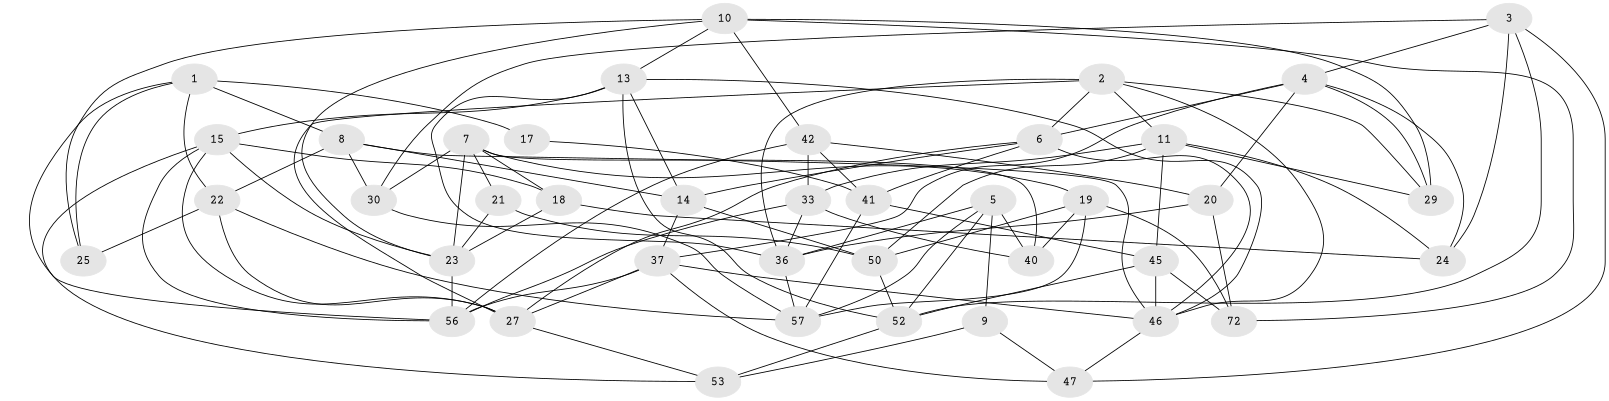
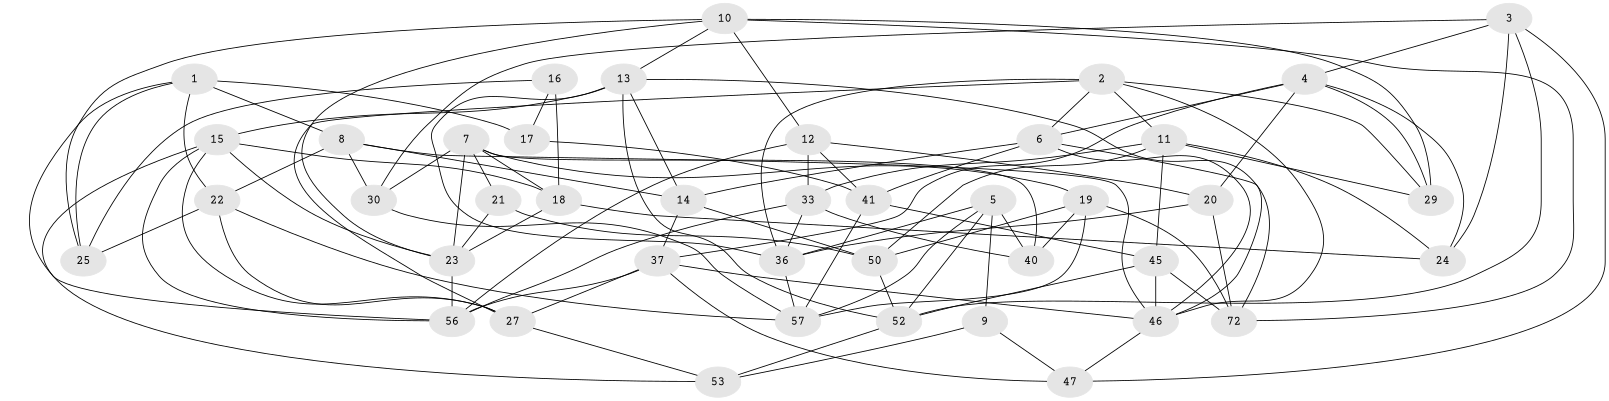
node "16": added
node "42": label "42" -> "12"
edge "6" -- "27": now "6" -- "72"
